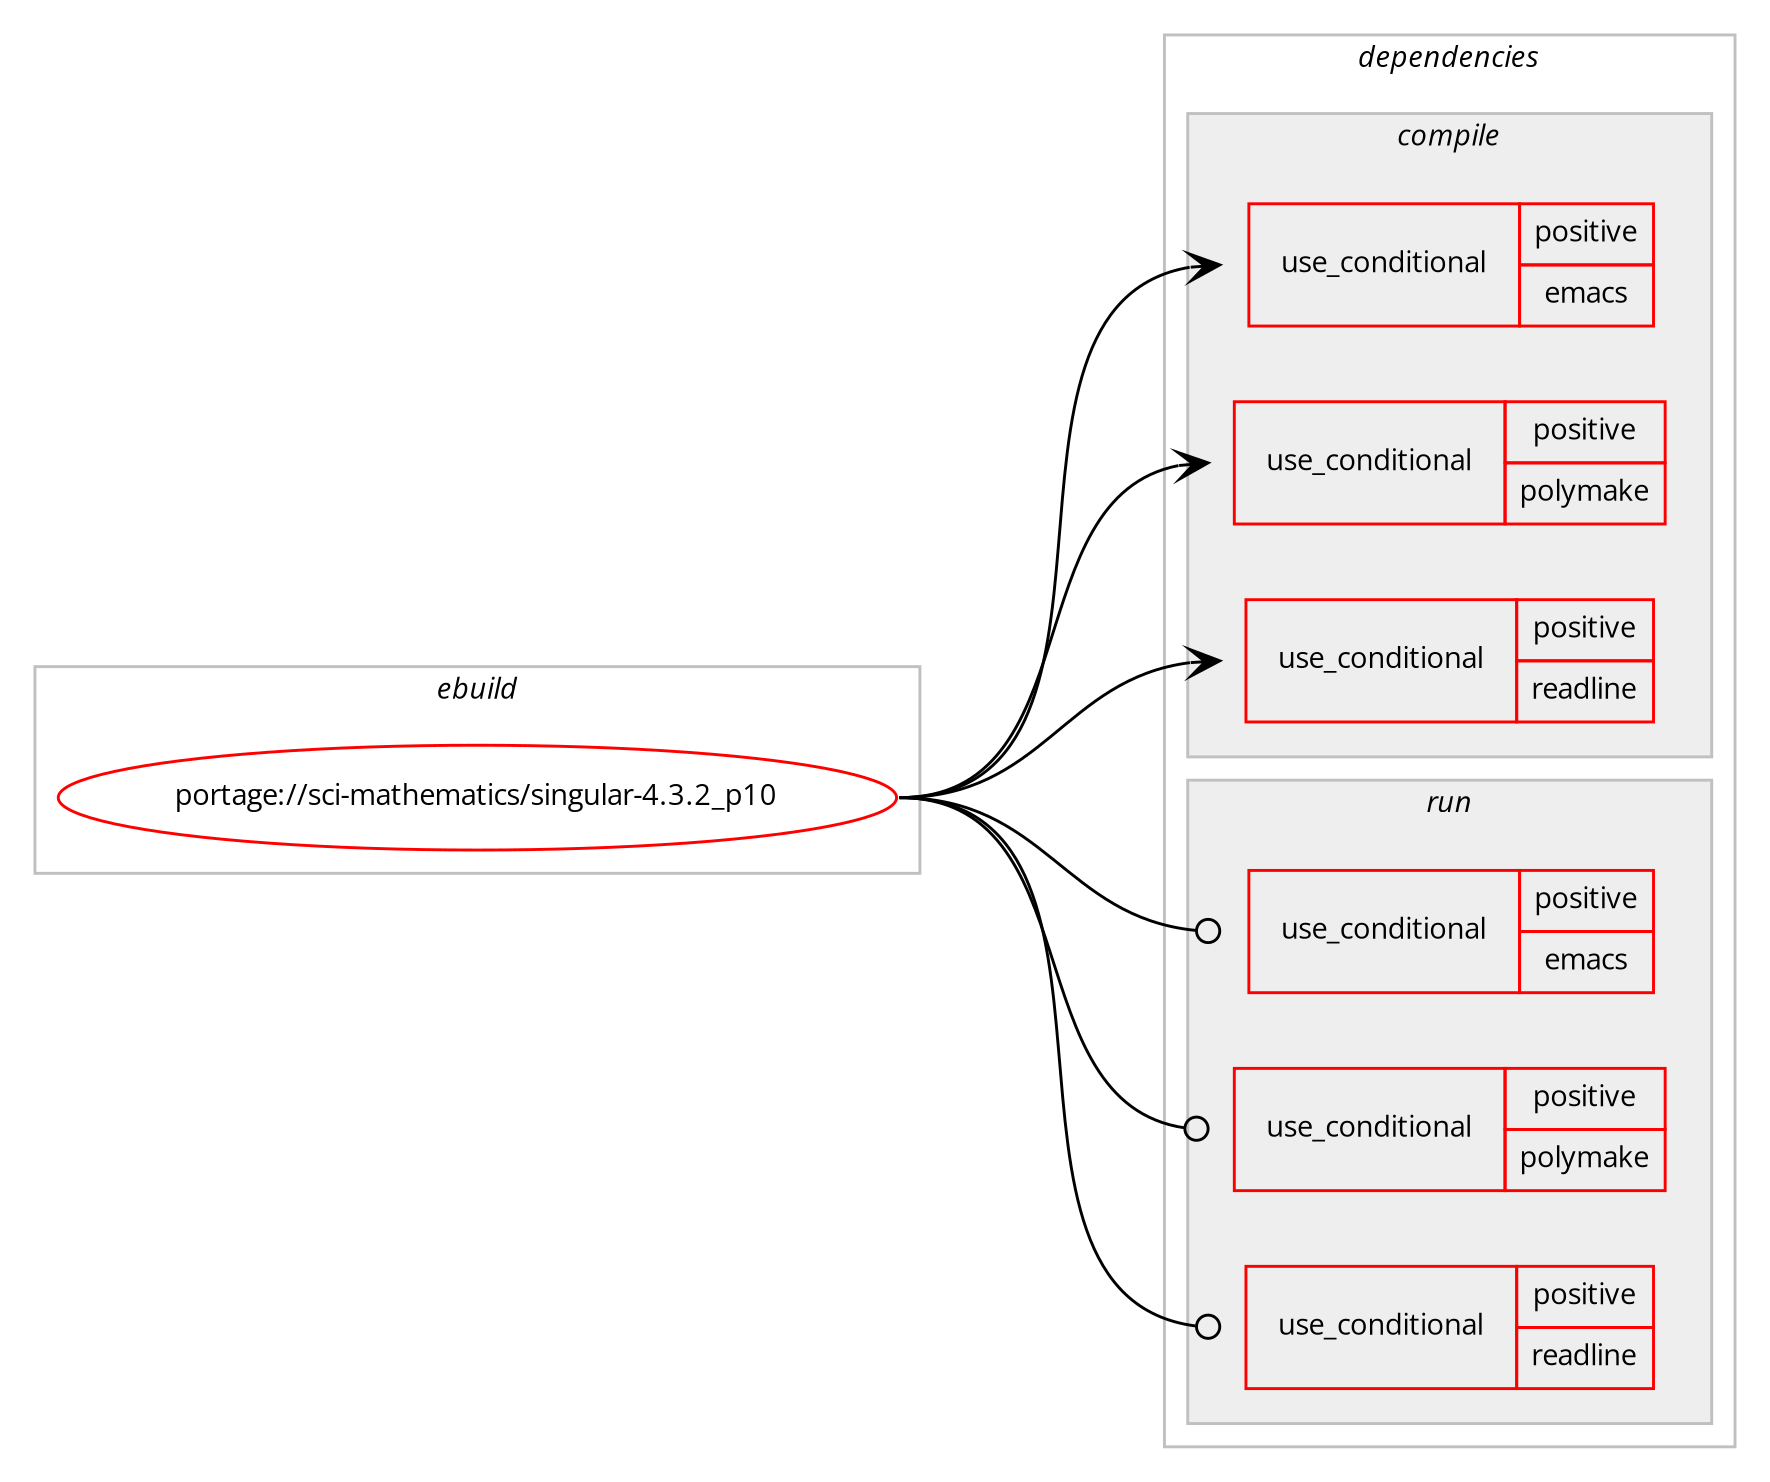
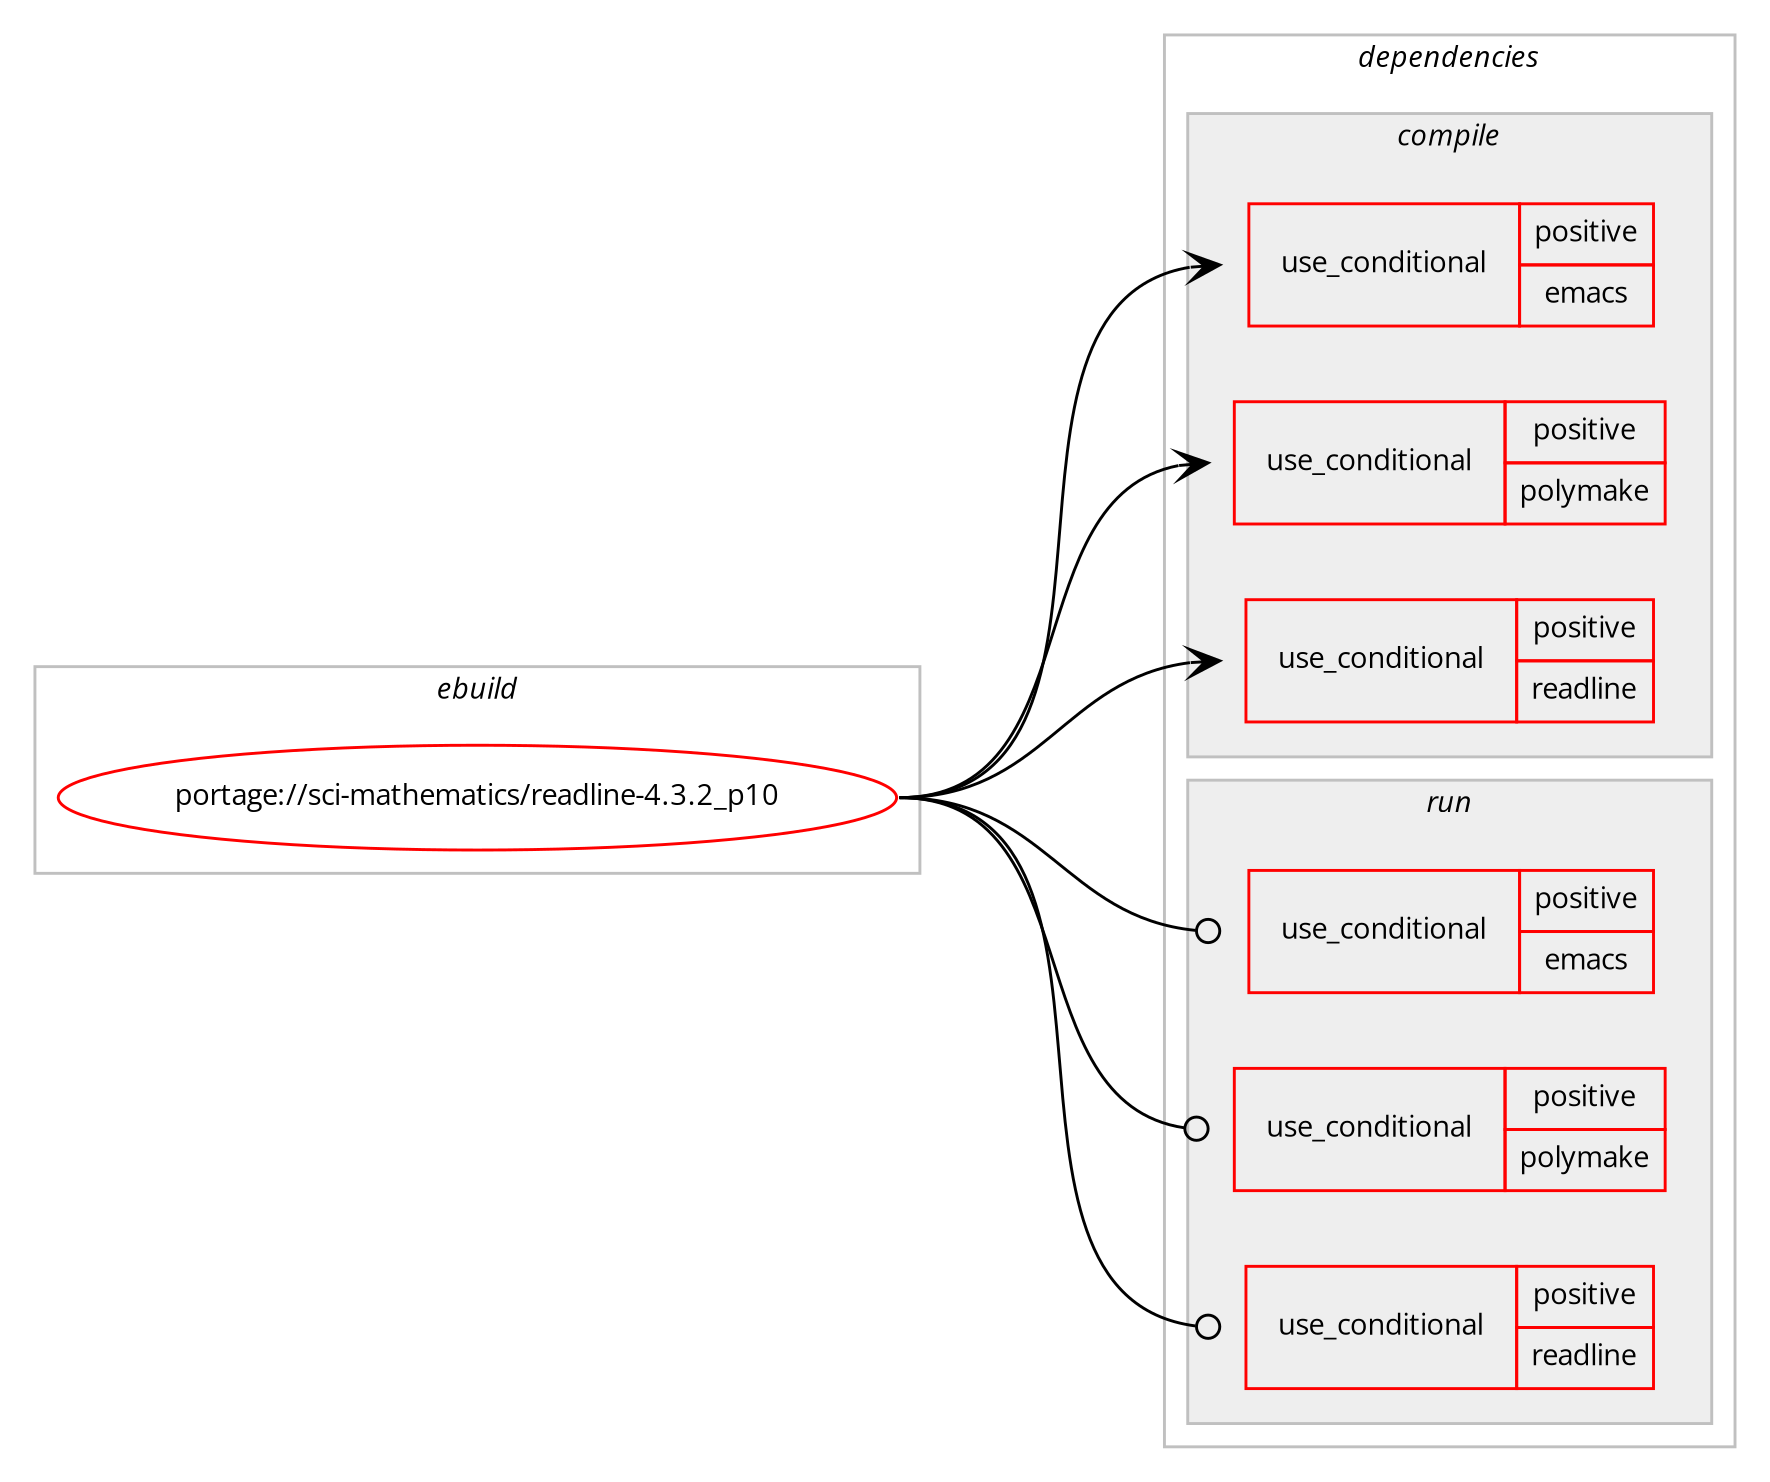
node "portage://sci-mathematics/singular-4.3.2_p10": label "portage://sci-mathematics/singular-4.3.2_p10" -> "portage://sci-mathematics/readline-4.3.2_p10"
